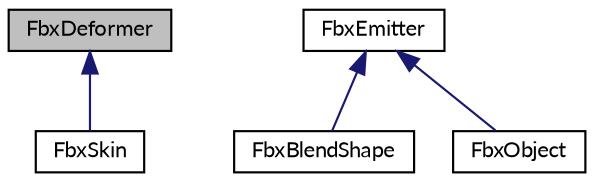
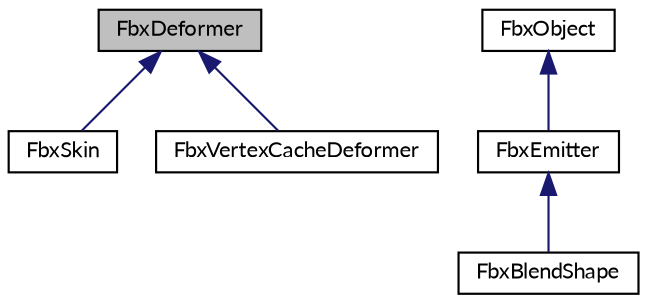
edge "FbxObject" -> "FbxEmitter": reversed
node "FbxVertexCacheDeformer": added
